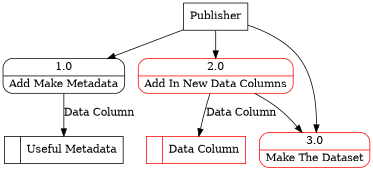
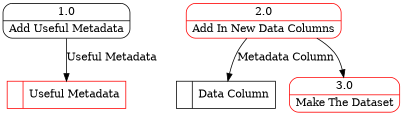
node "Publisher": removed
node "1.0": text "Add Make Metadata" -> "Add Useful Metadata"
edge "1.0" -> "Useful Metadata": label "Data Column" -> "Useful Metadata"
edge "2.0" -> "Data Column": label "Data Column" -> "Metadata Column"
node "Useful Metadata": color black -> red
node "Data Column": color red -> black
